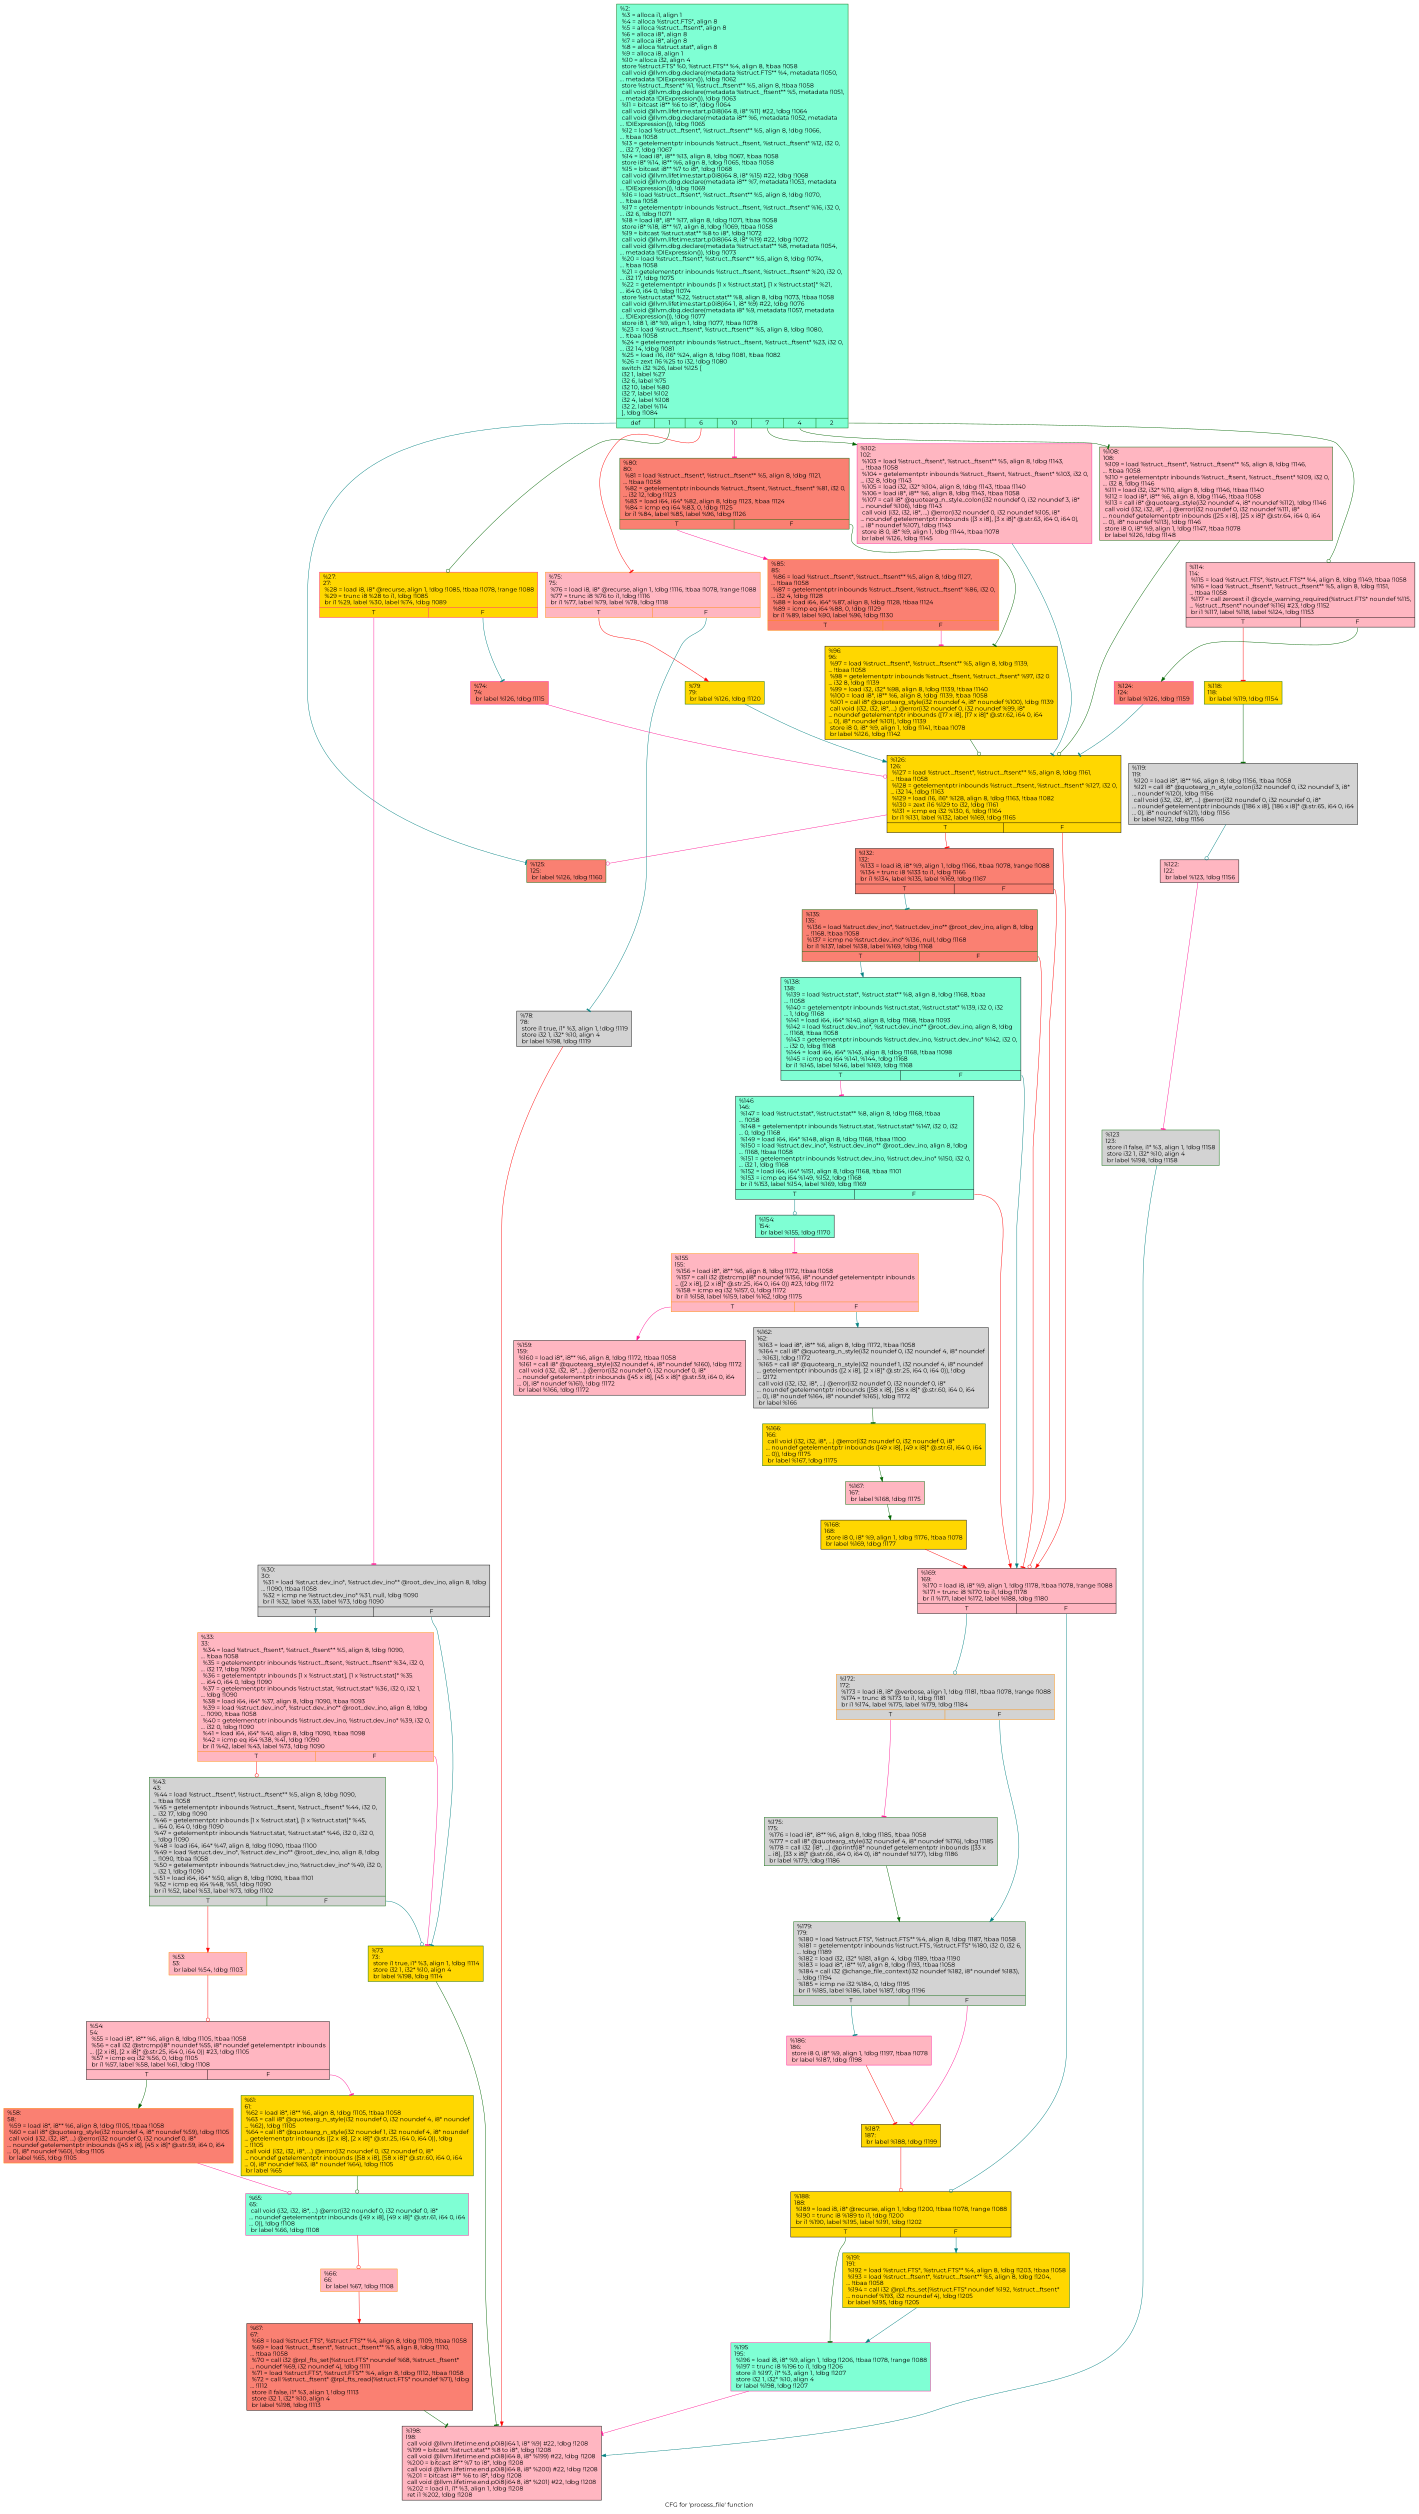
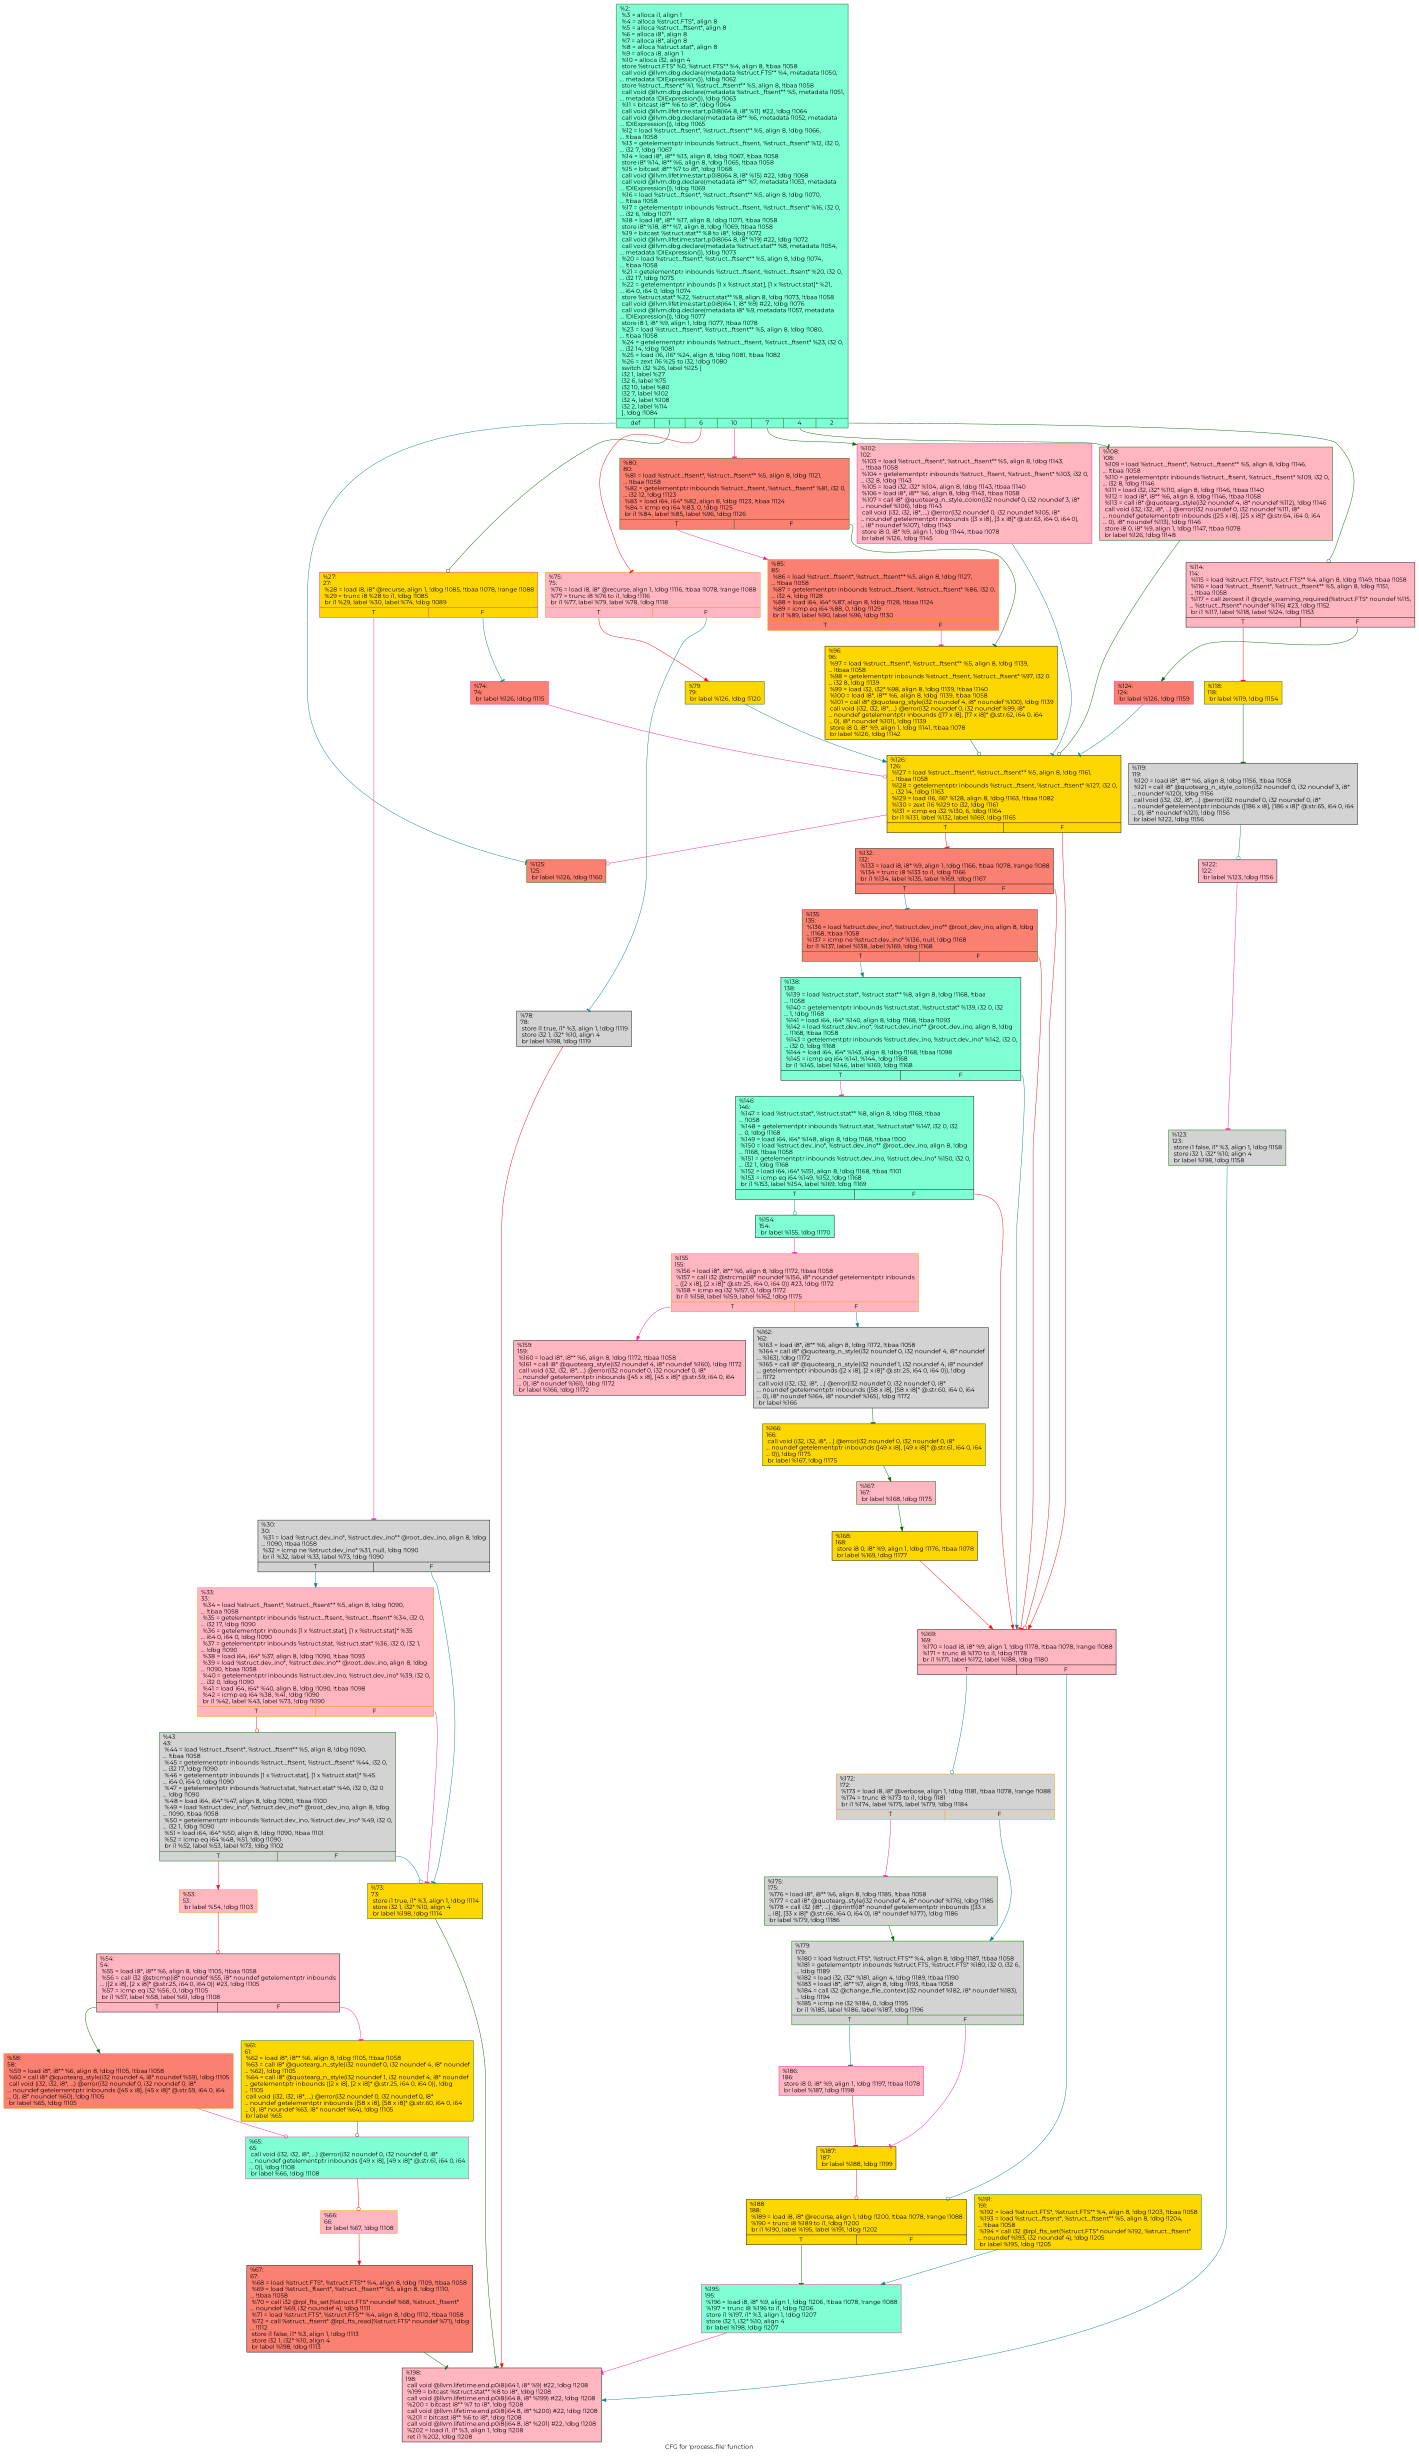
node "%162:": text "... !2172" -> "... !1172"
edge "%188:" -> "%191:": removed
